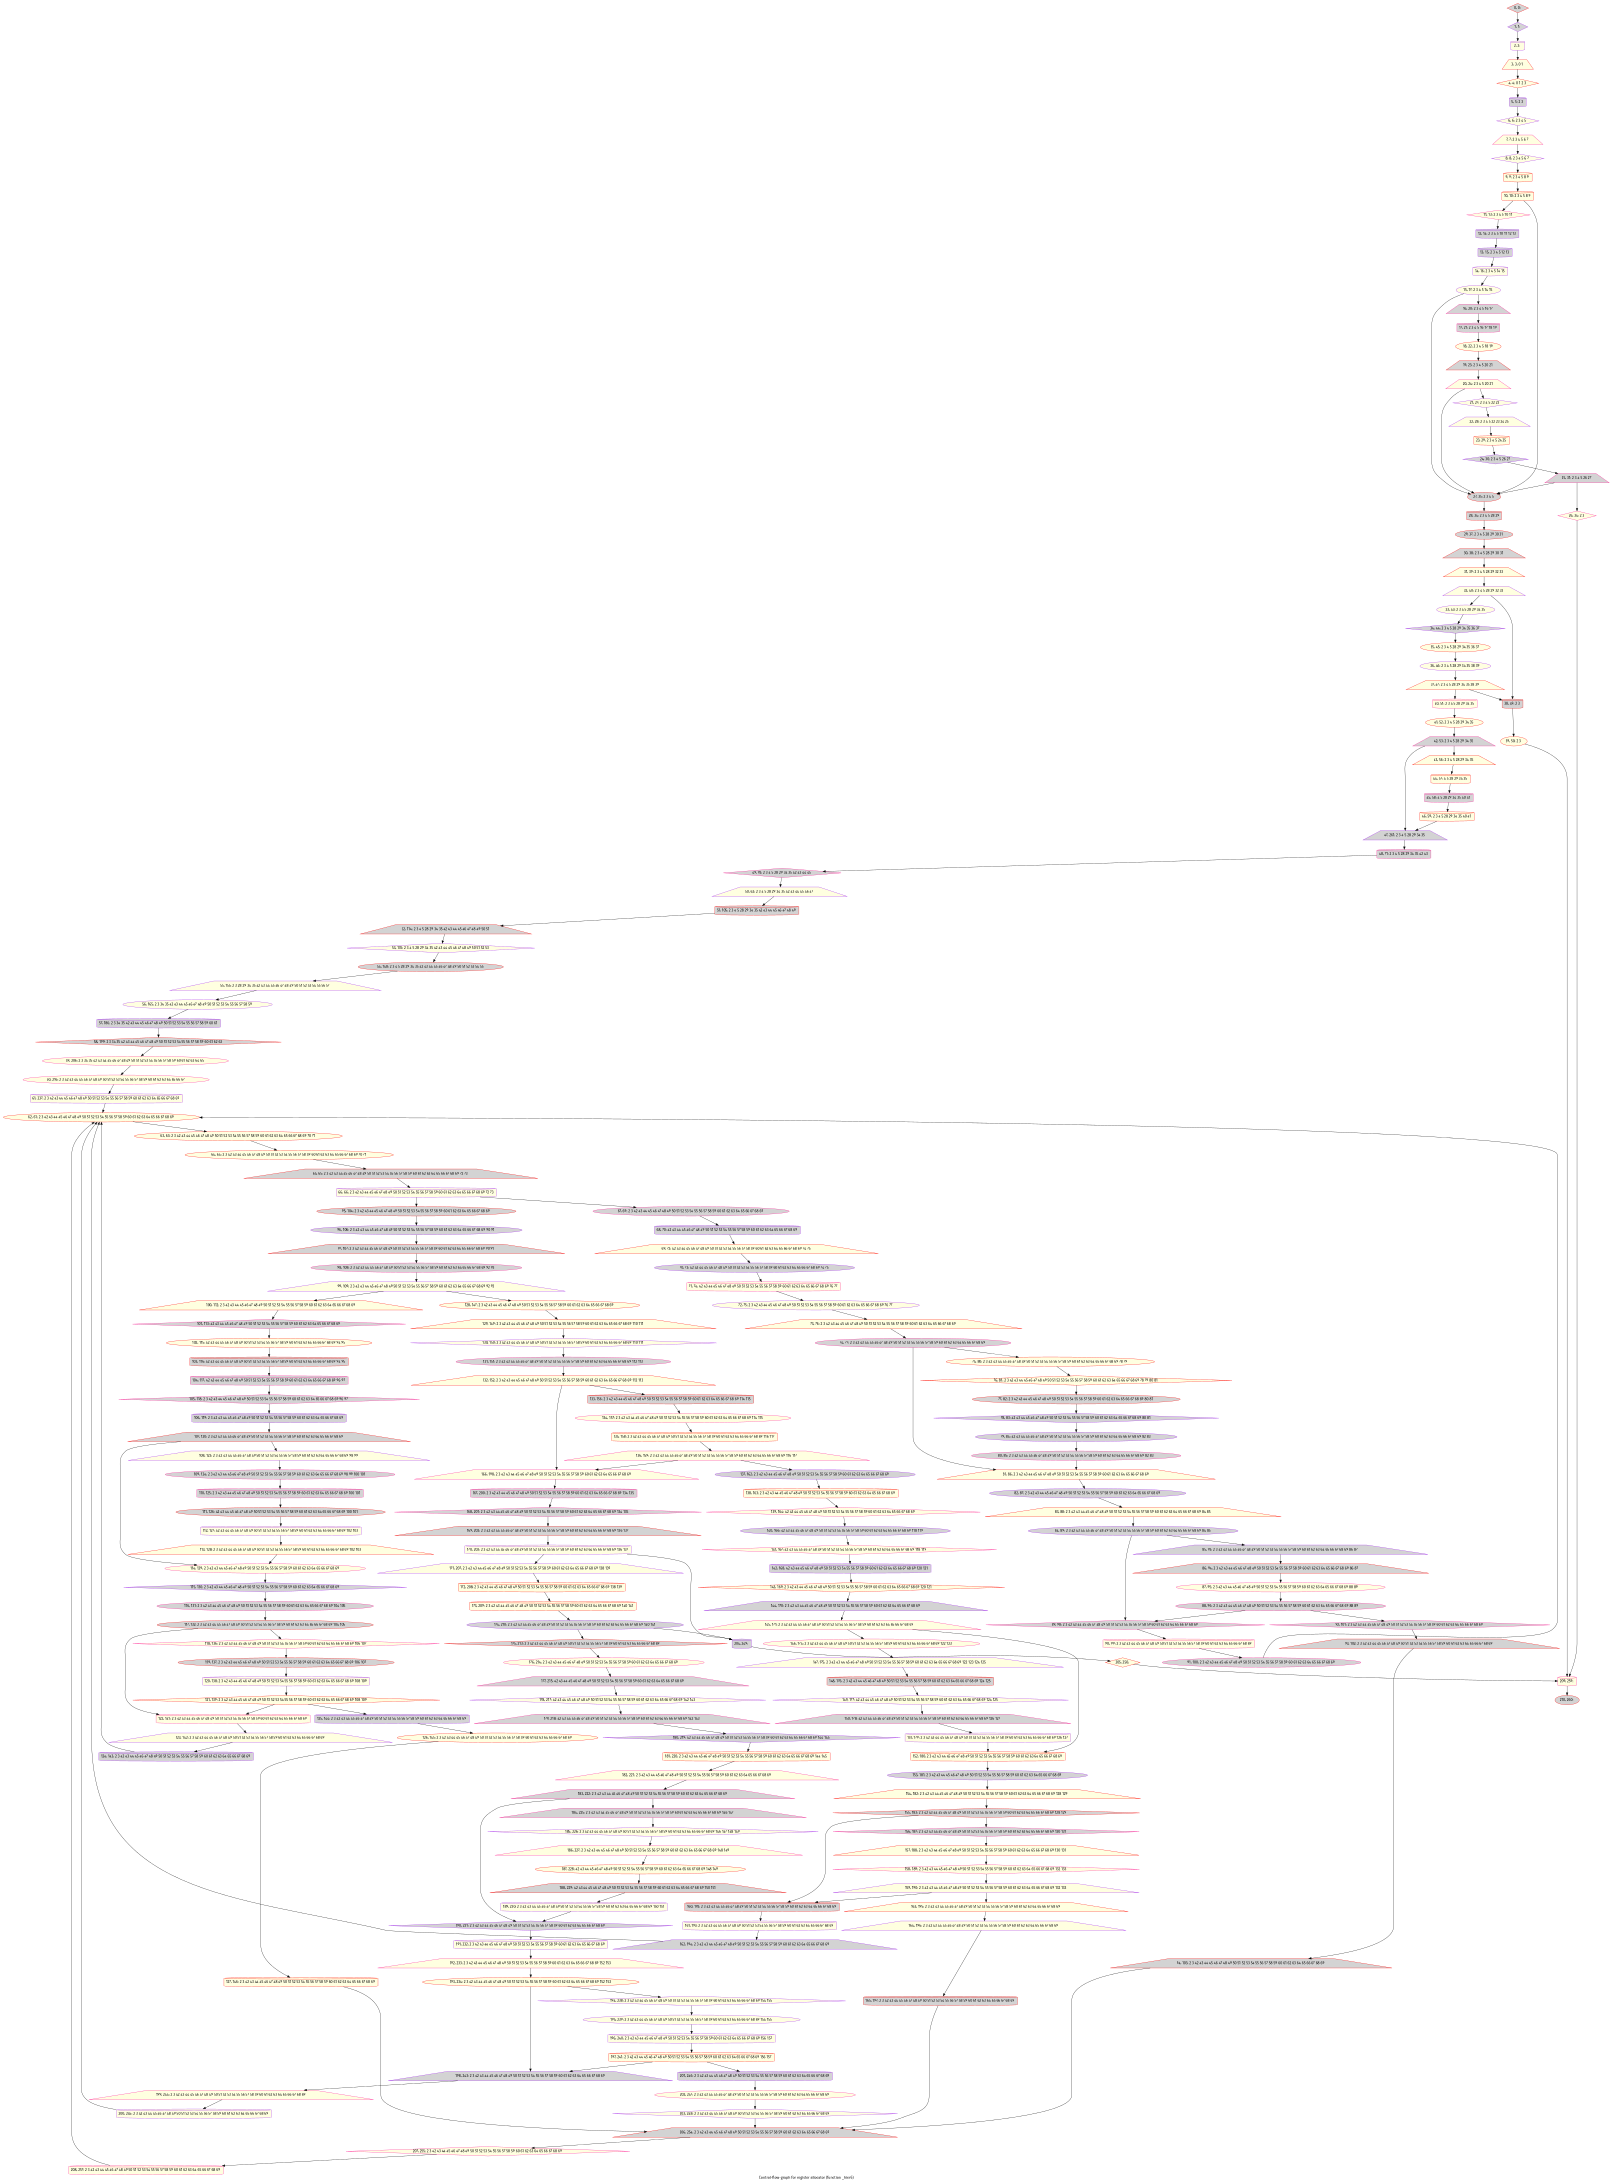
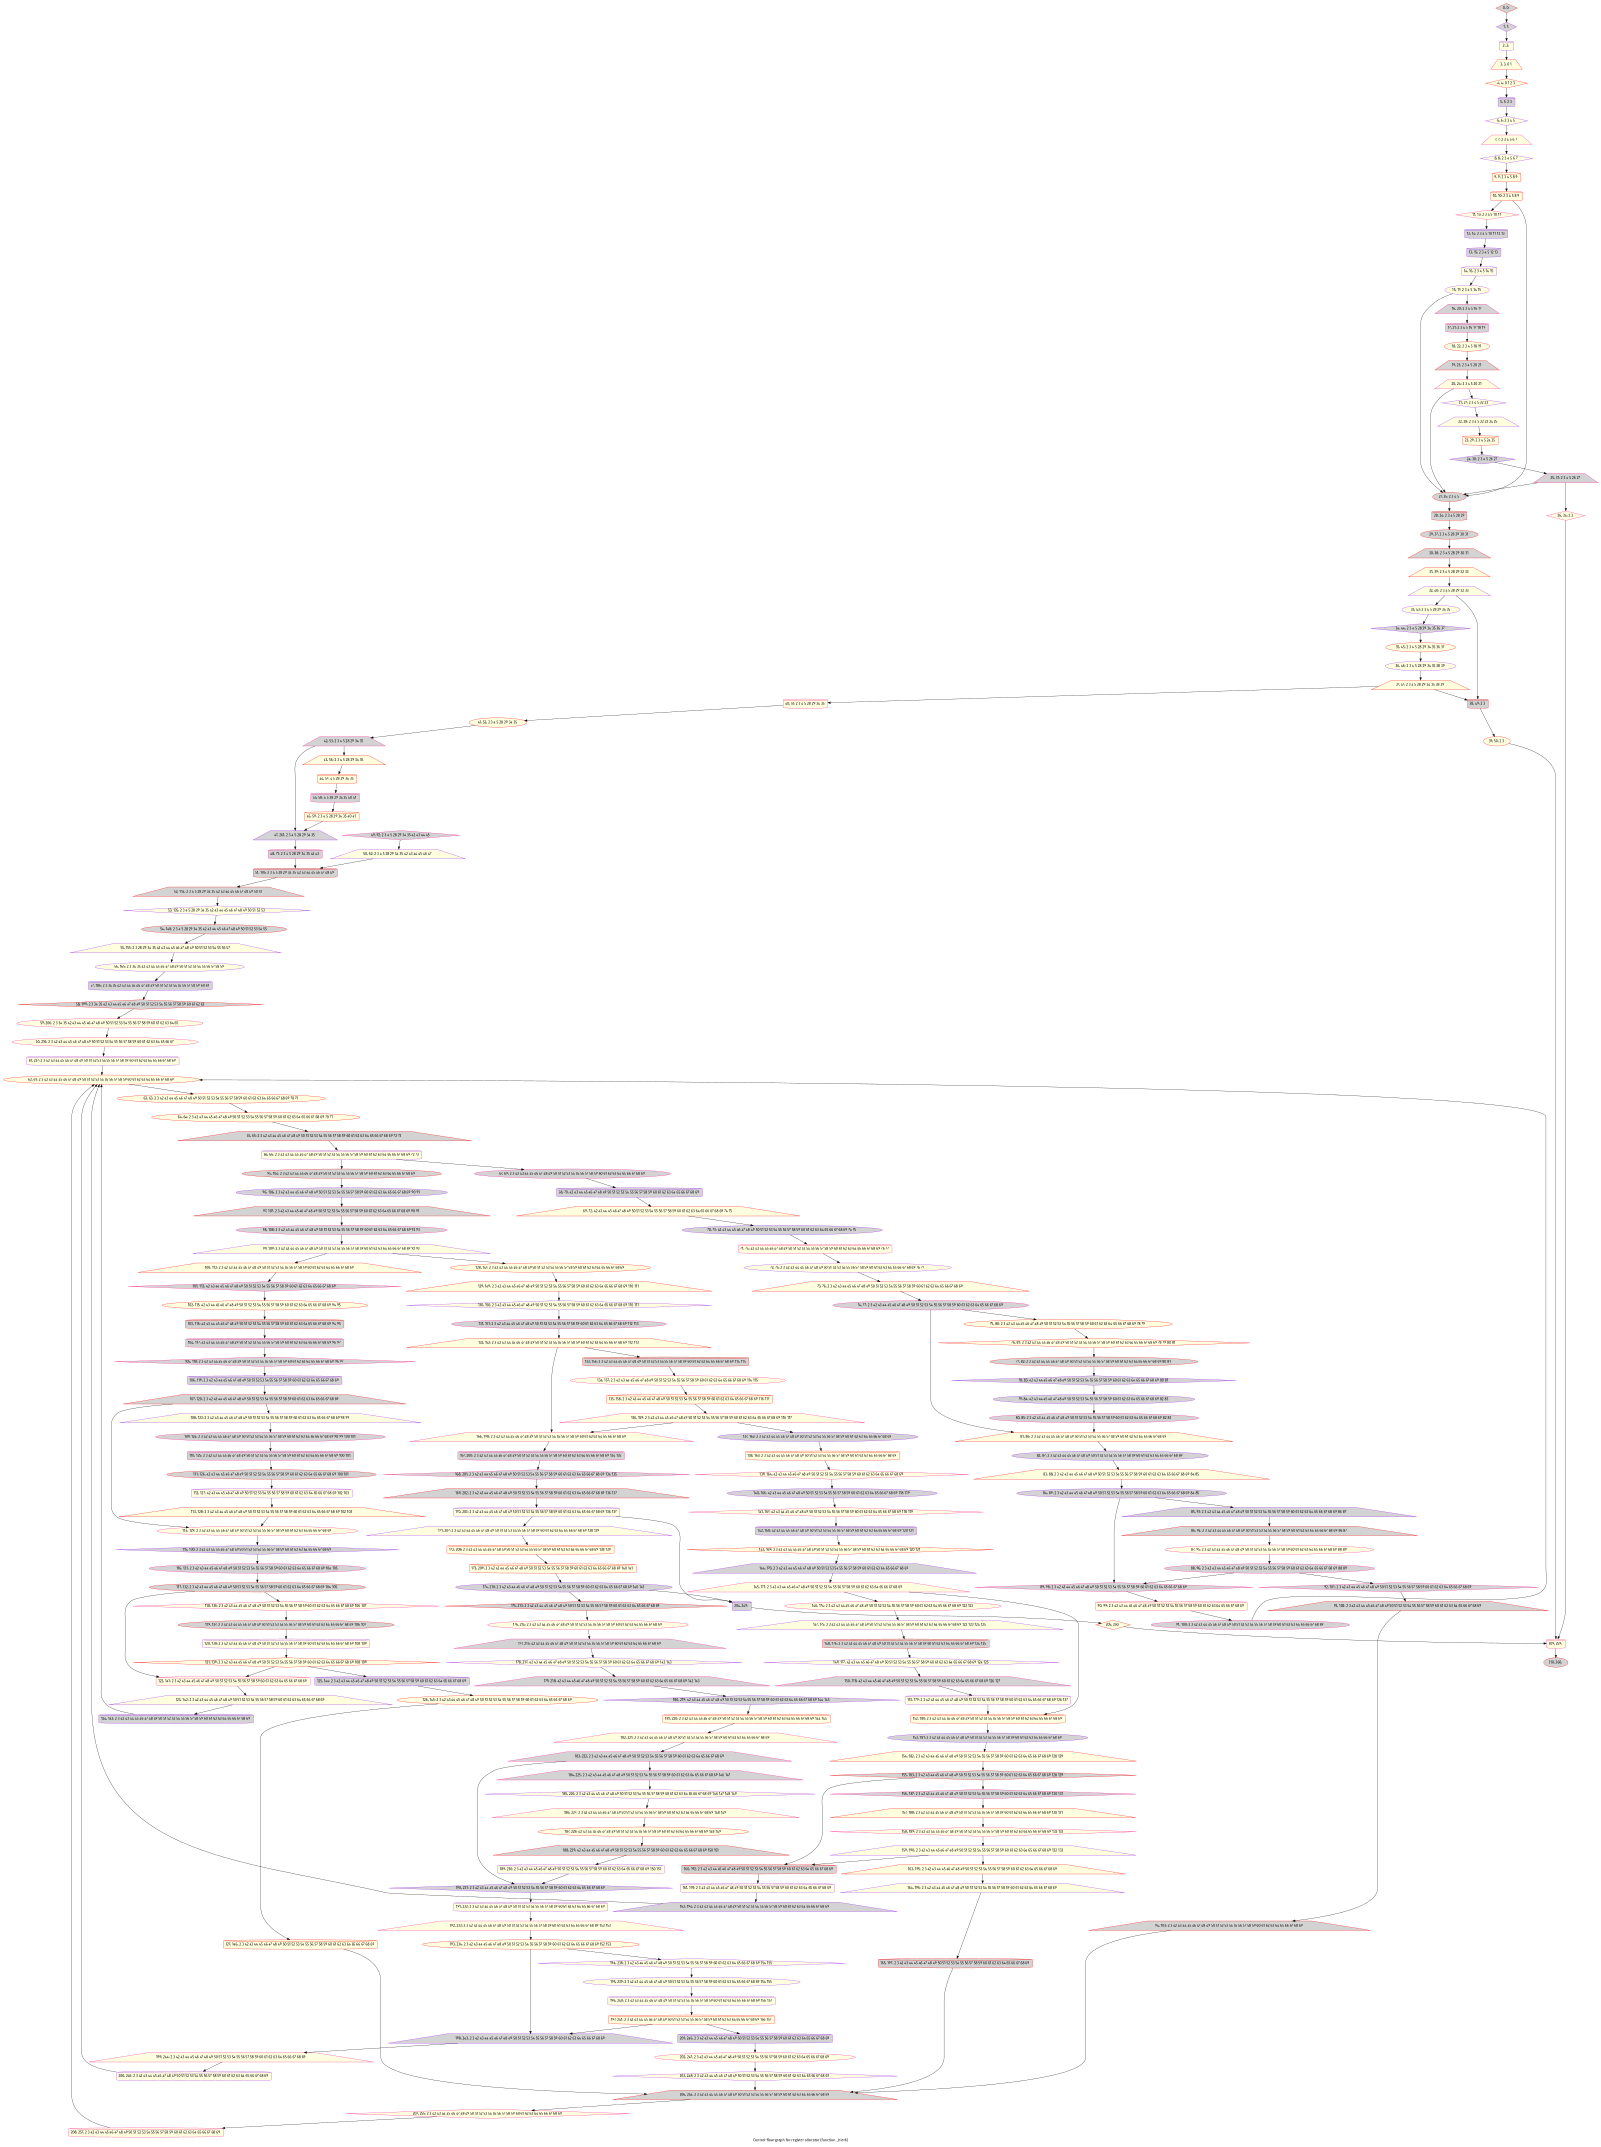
edge "48, 71: 2 3 4 5 28 29 34 35 42 43" -> "49, 92: 2 3 4 5 28 29 34 35 42 43 44 45": now "48, 71: 2 3 4 5 28 29 34 35 42 43" -> "51, 105: 2 3 4 5 28 29 34 35 42 43 44 45 46 47 48 49"
